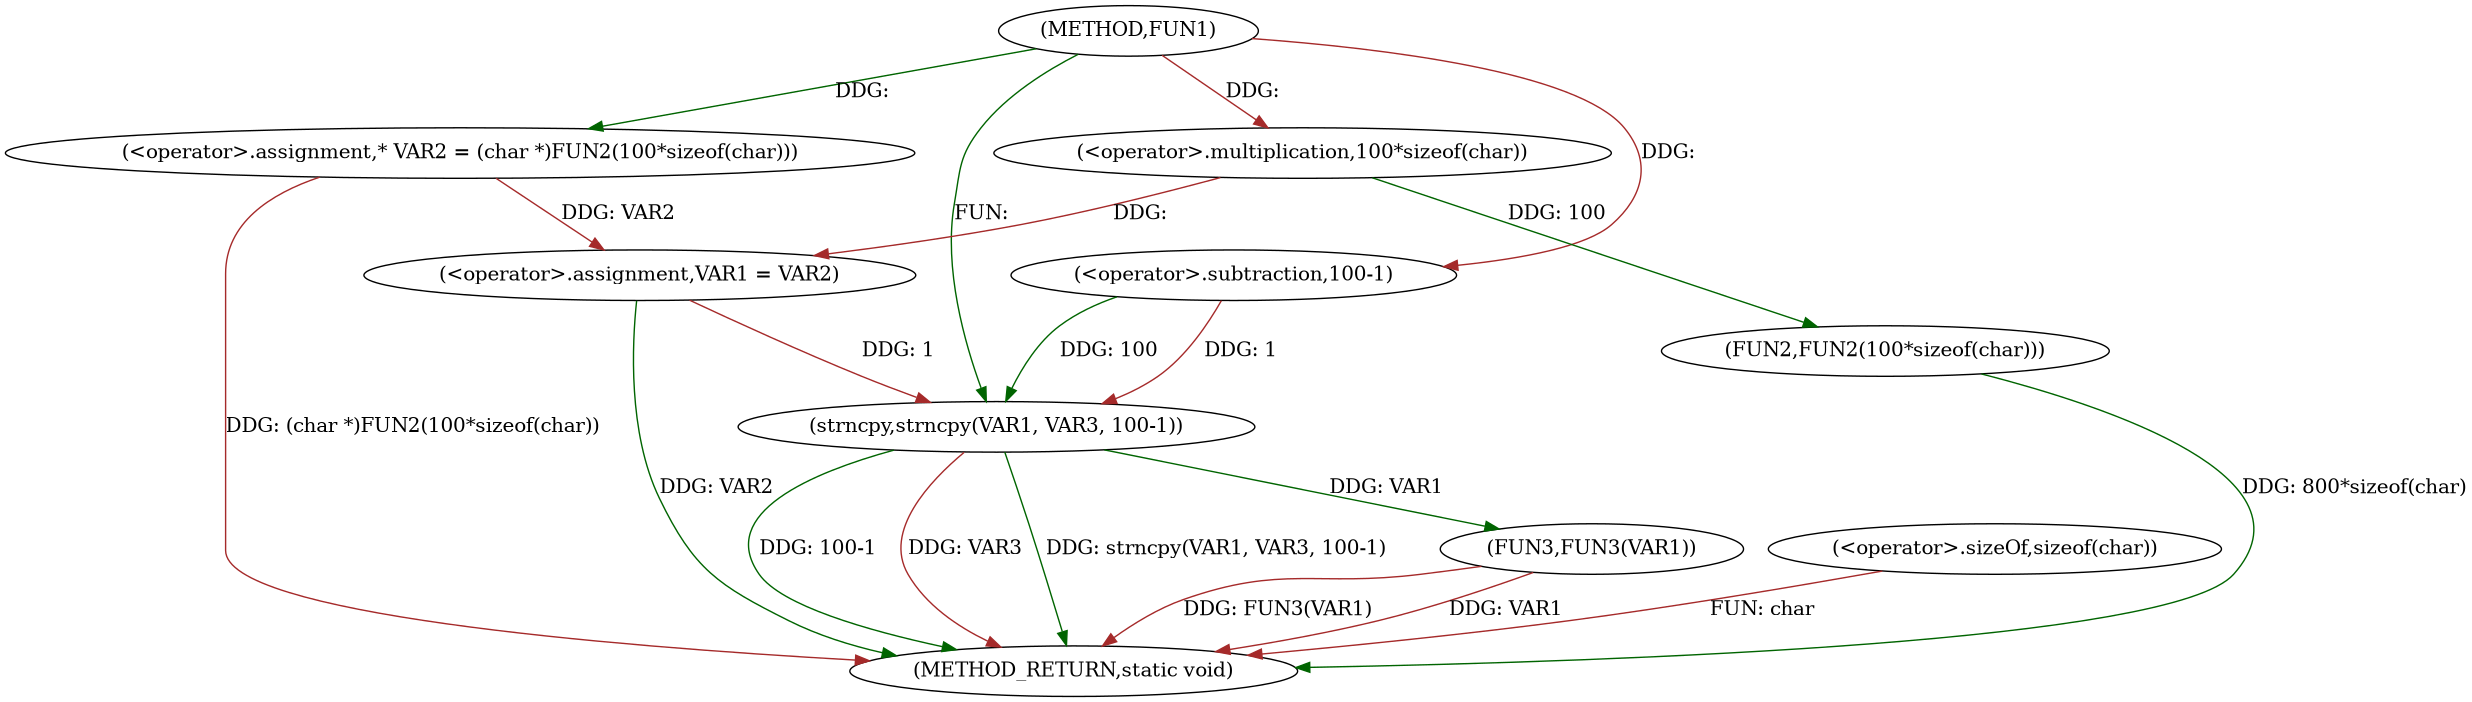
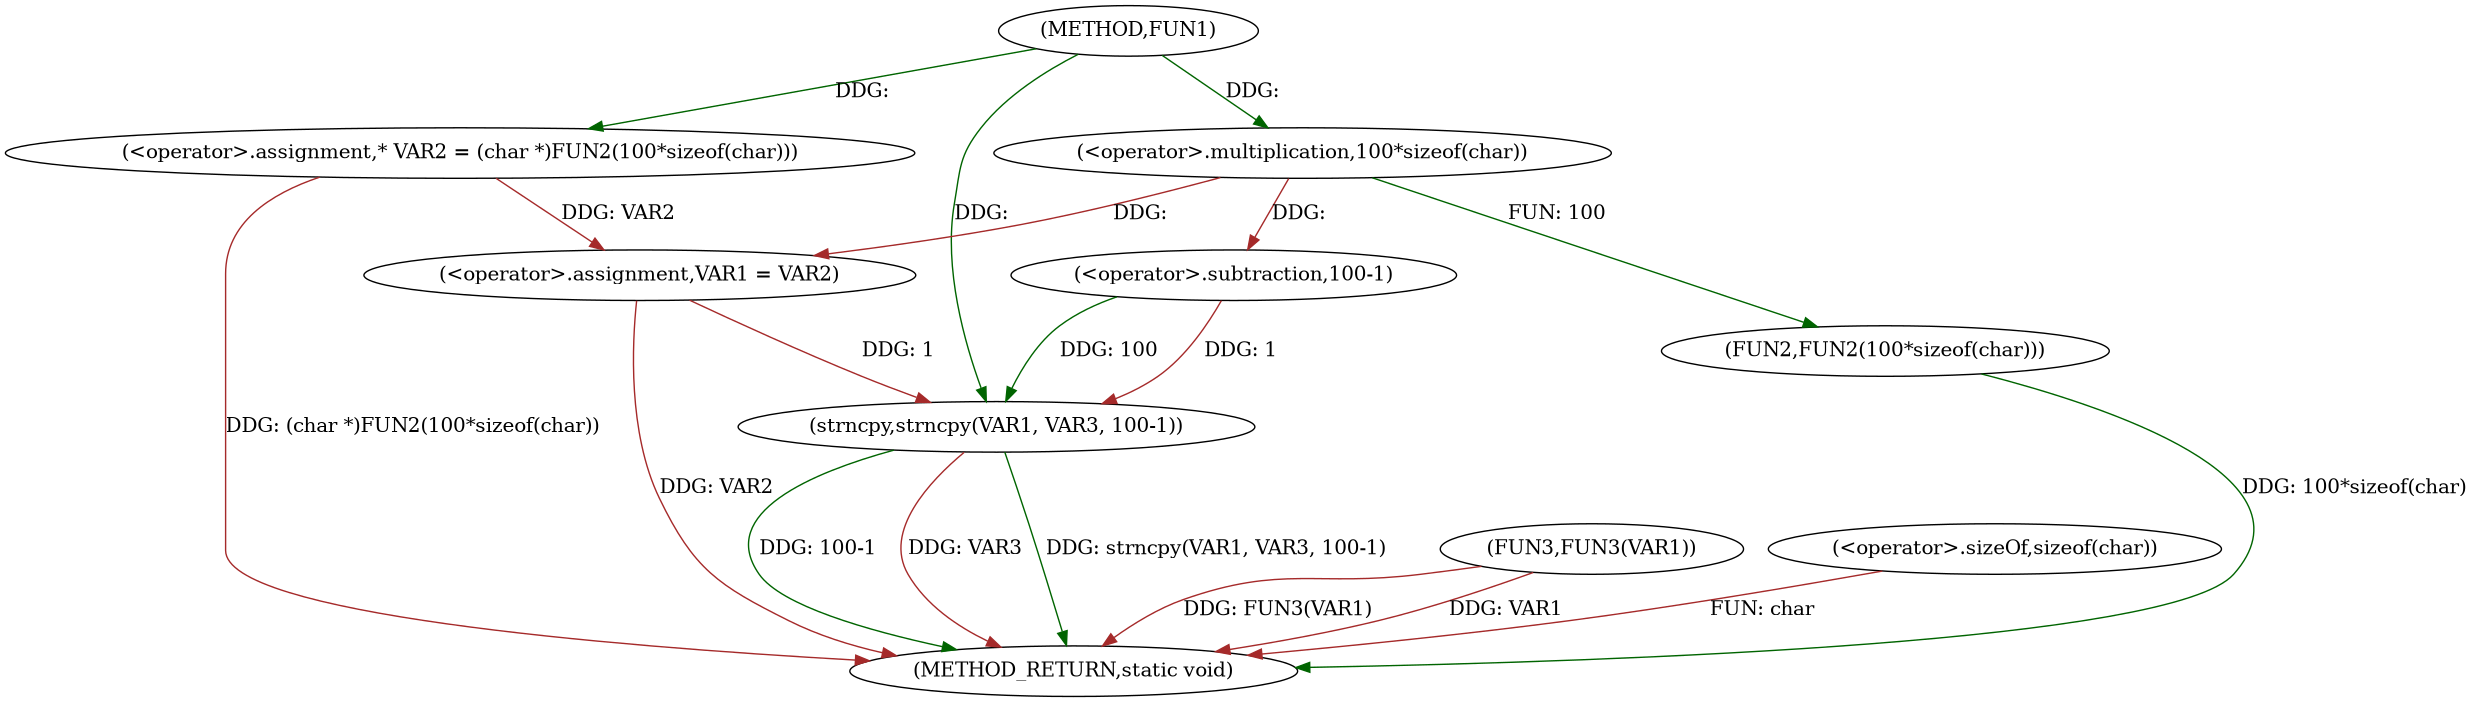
edge "(METHOD,FUN1)" -> "(<operator>.multiplication,100*sizeof(char))": color brown -> darkgreen
edge "(METHOD,FUN1)" -> "(<operator>.subtraction,100-1)": now "(<operator>.multiplication,100*sizeof(char))" -> "(<operator>.subtraction,100-1)"
edge "(METHOD,FUN1)" -> "(strncpy,strncpy(VAR1, VAR3, 100-1))": label "FUN: " -> "DDG: "
edge "(<operator>.multiplication,100*sizeof(char))" -> "(FUN2,FUN2(100*sizeof(char)))": label "DDG: 100" -> "FUN: 100"
edge "(strncpy,strncpy(VAR1, VAR3, 100-1))" -> "(FUN3,FUN3(VAR1))": removed, label "DDG: VAR1"
edge "(FUN2,FUN2(100*sizeof(char)))" -> "(METHOD_RETURN,static void)": label "DDG: 800*sizeof(char)" -> "DDG: 100*sizeof(char)"
edge "(<operator>.assignment,VAR1 = VAR2)" -> "(METHOD_RETURN,static void)": color darkgreen -> brown
